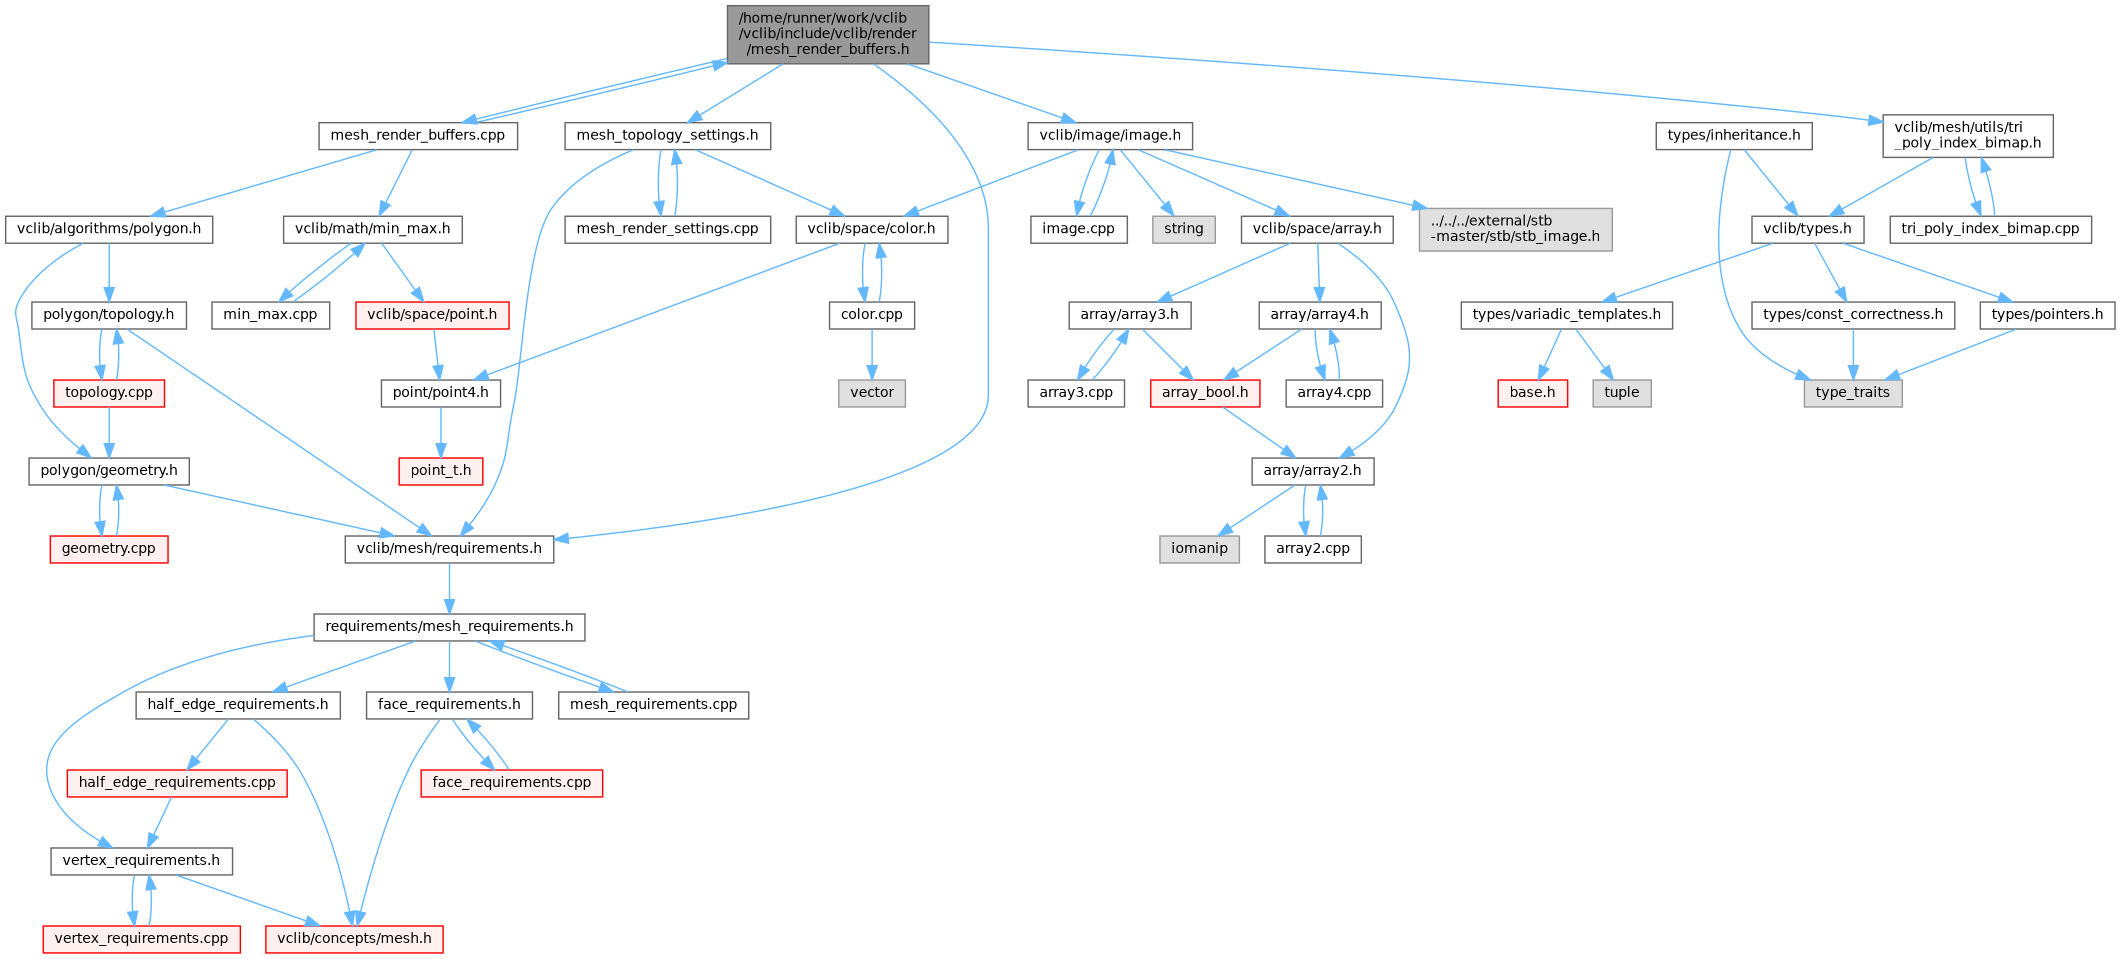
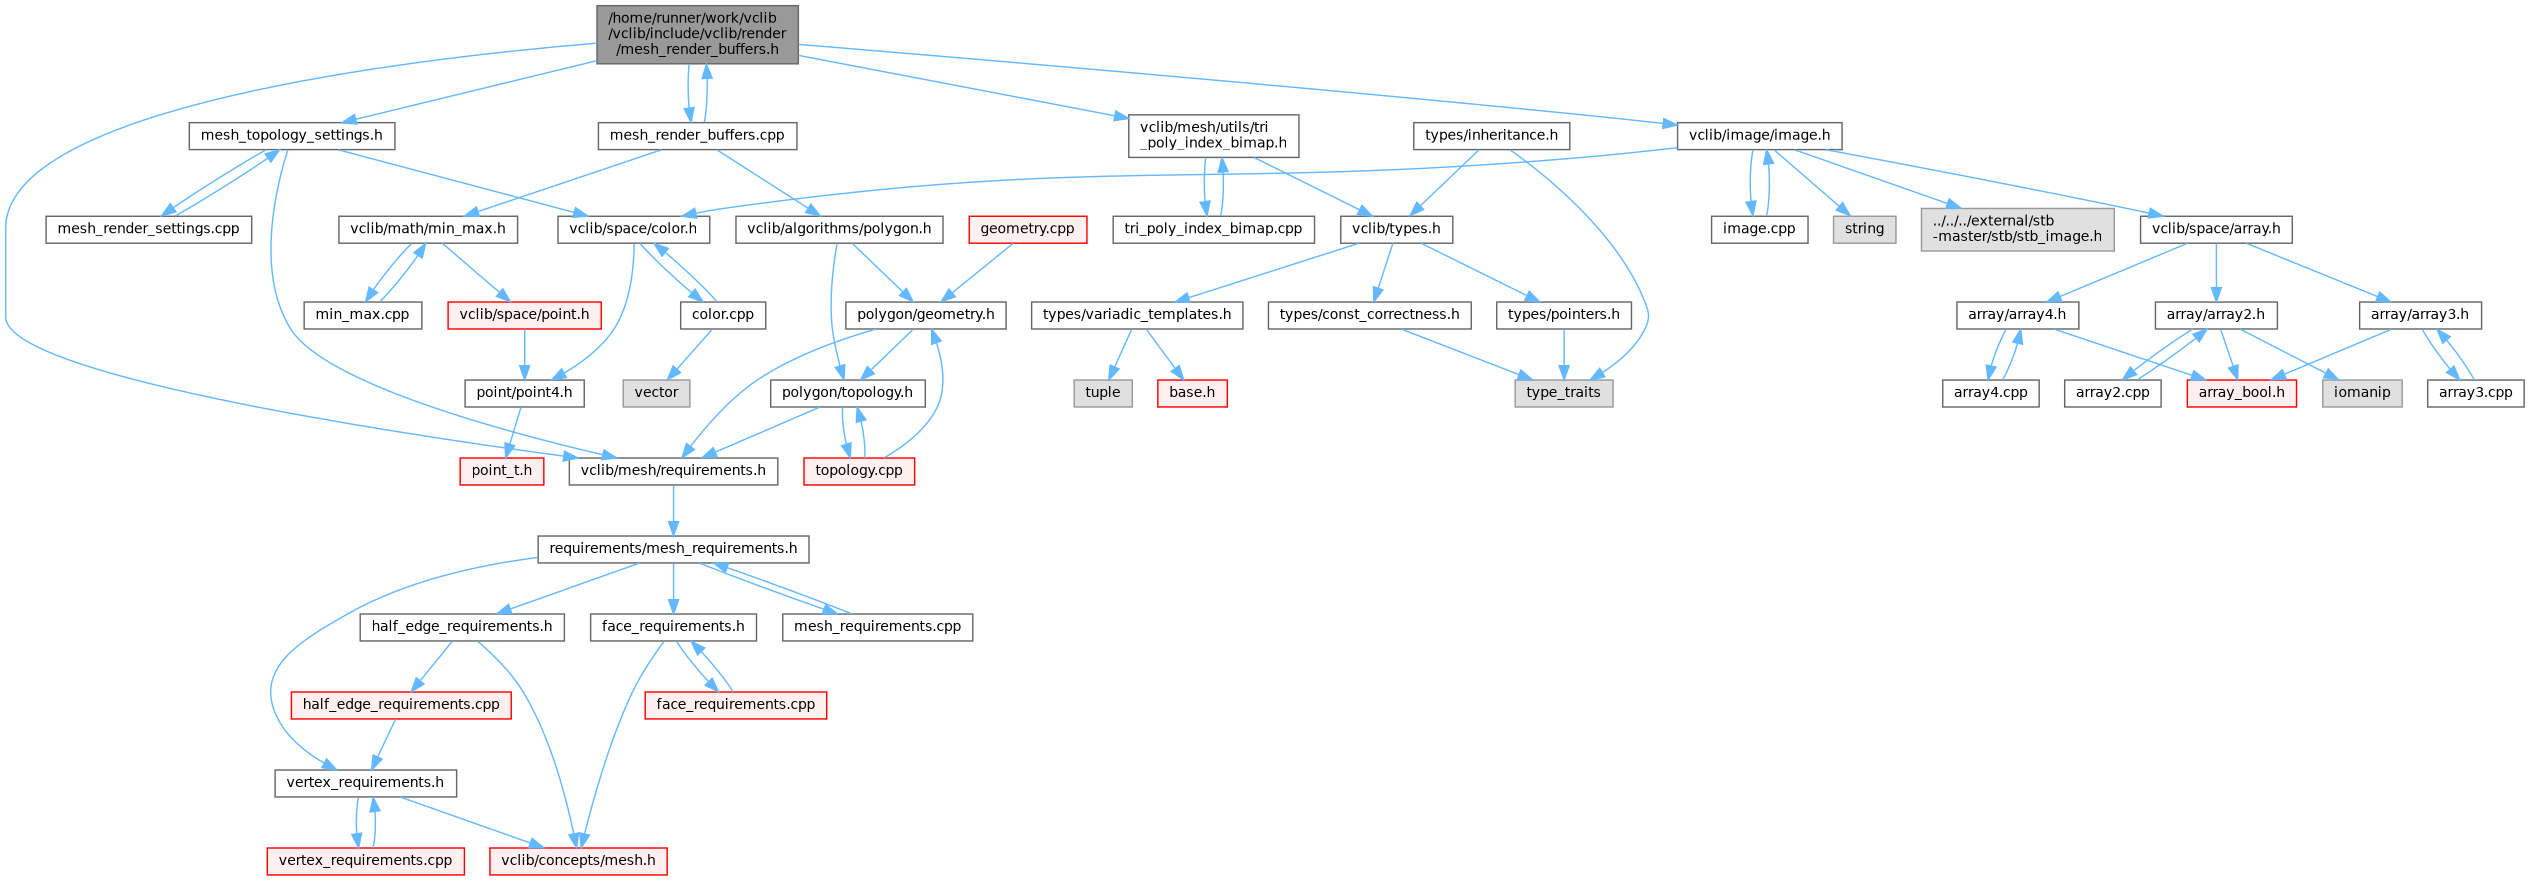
edge "array_bool.h" -> "array/array2.h": reversed
edge "polygon/geometry.h" -> "geometry.cpp": now "polygon/geometry.h" -> "polygon/topology.h"
